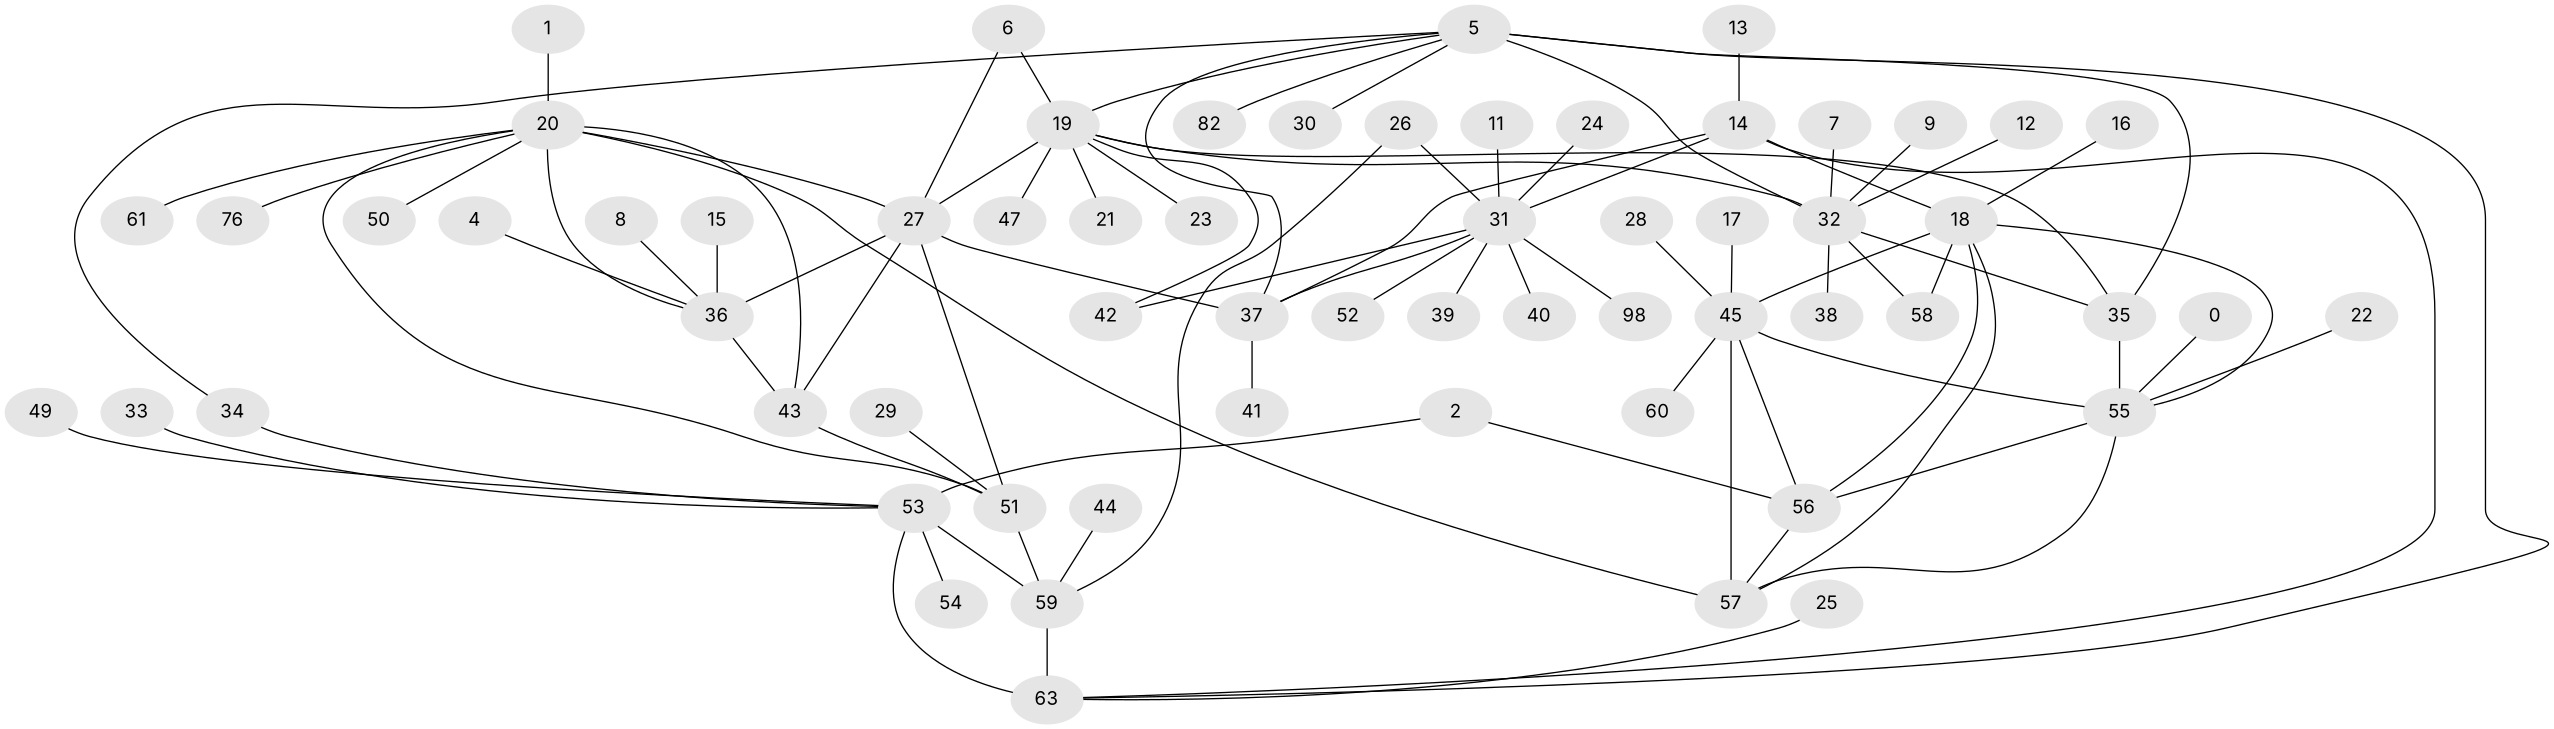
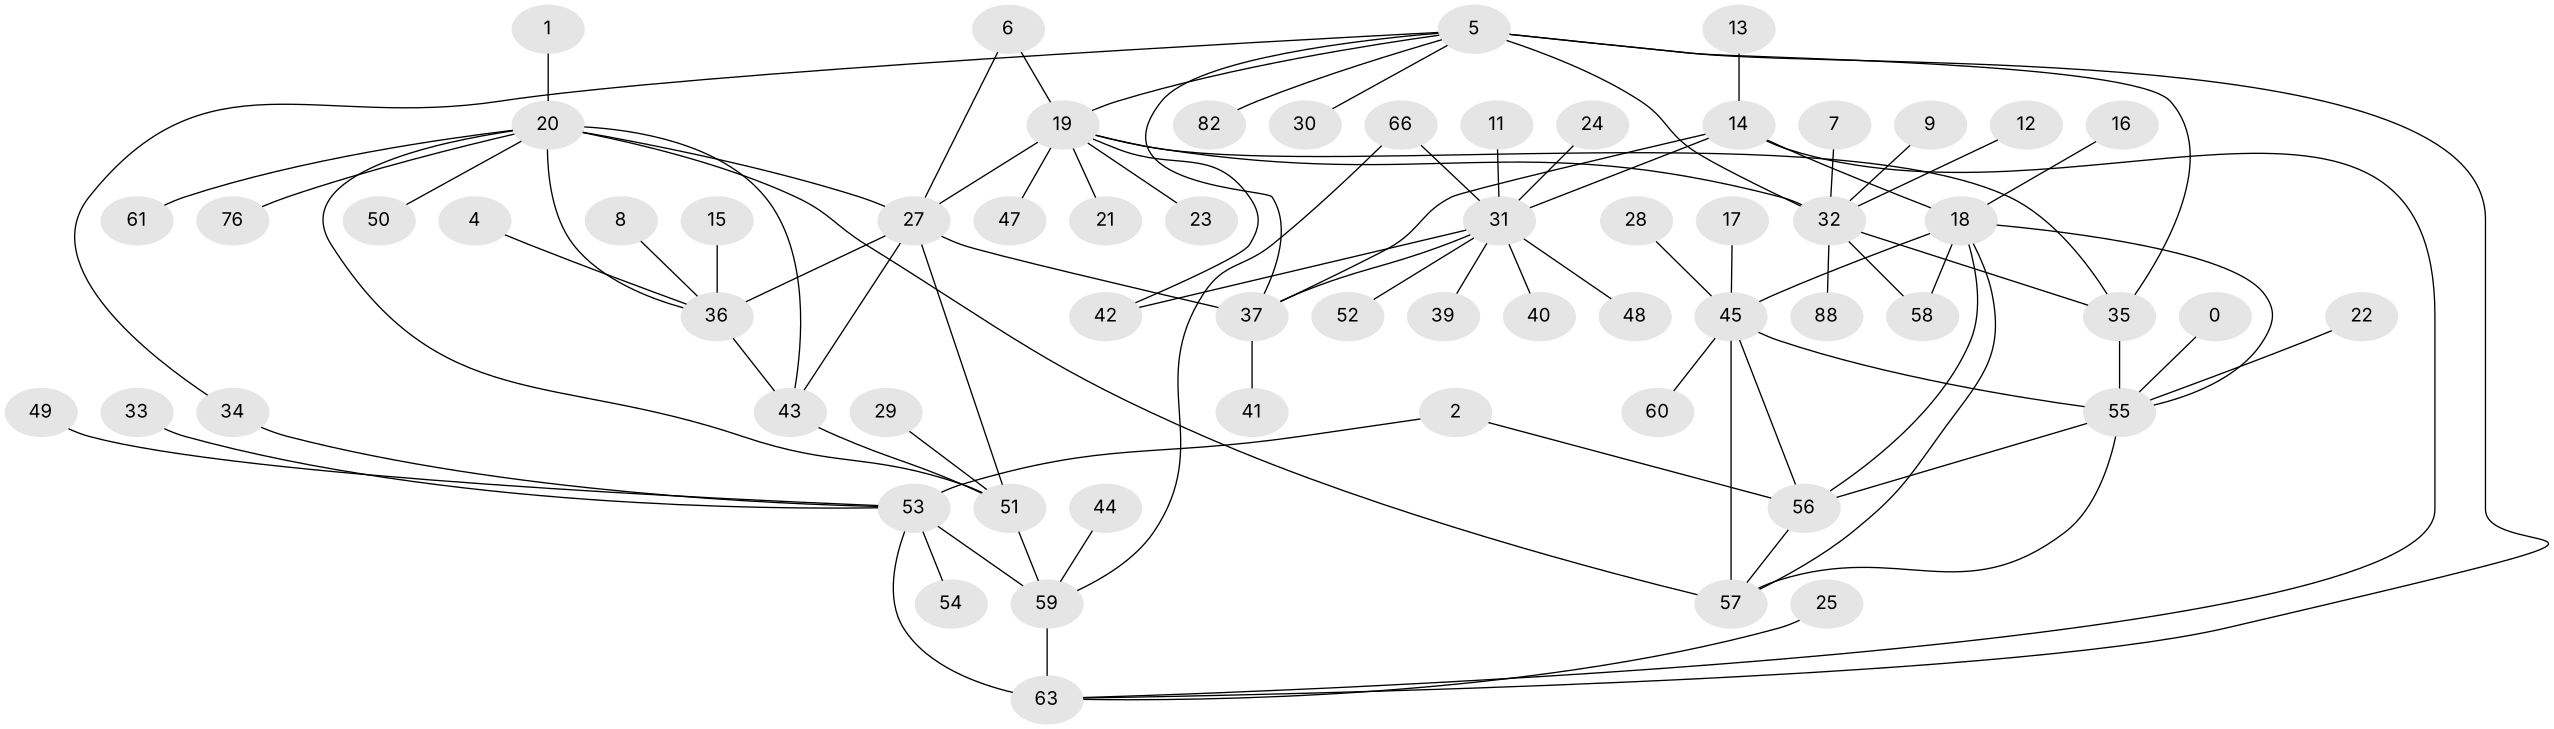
node "26": label "26" -> "66"
node "98": label "98" -> "48"
node "38": label "38" -> "88"
